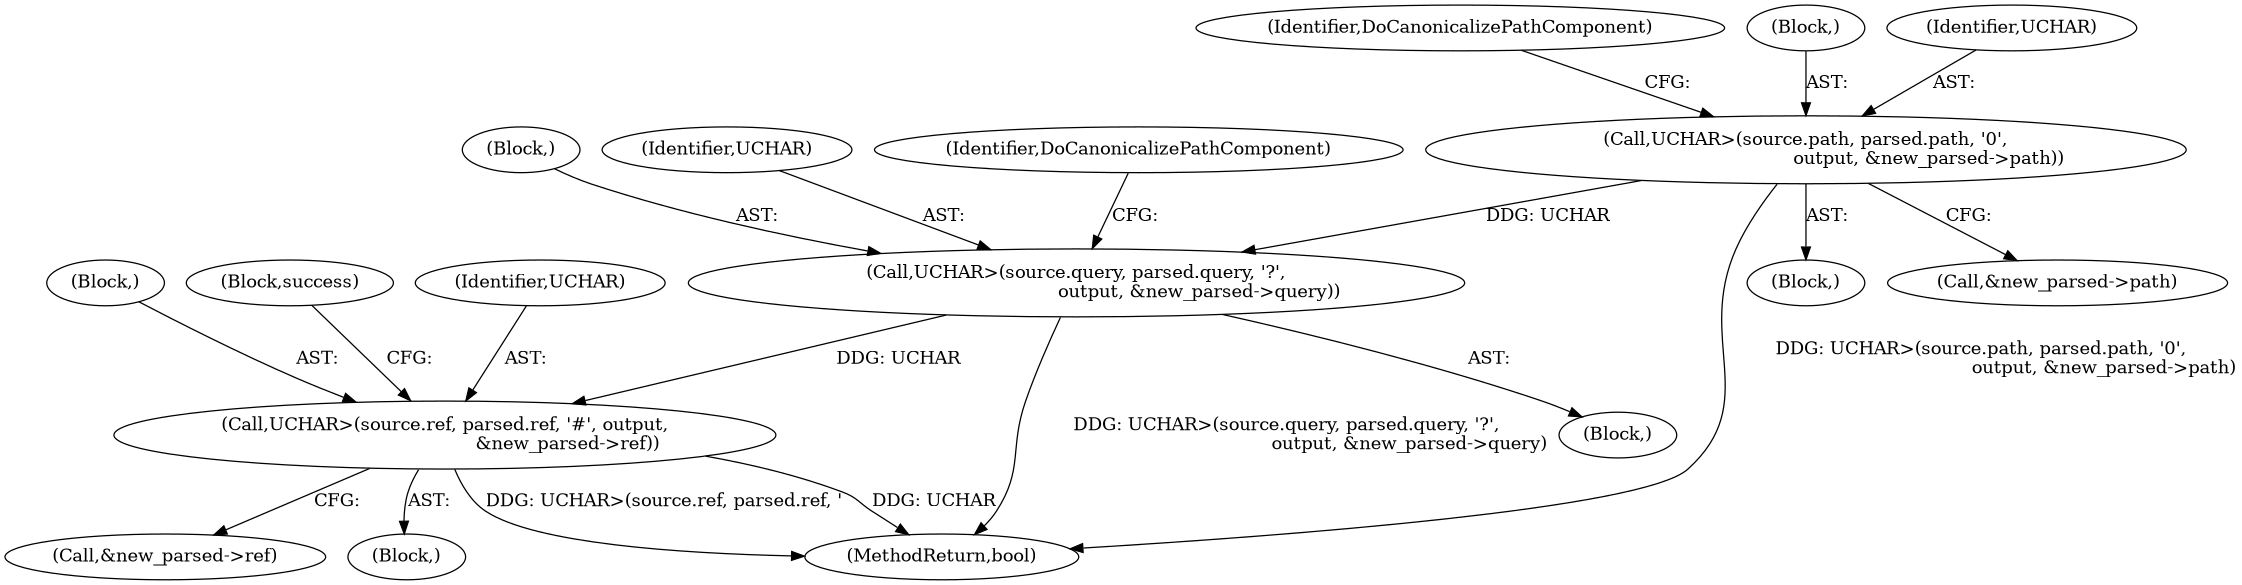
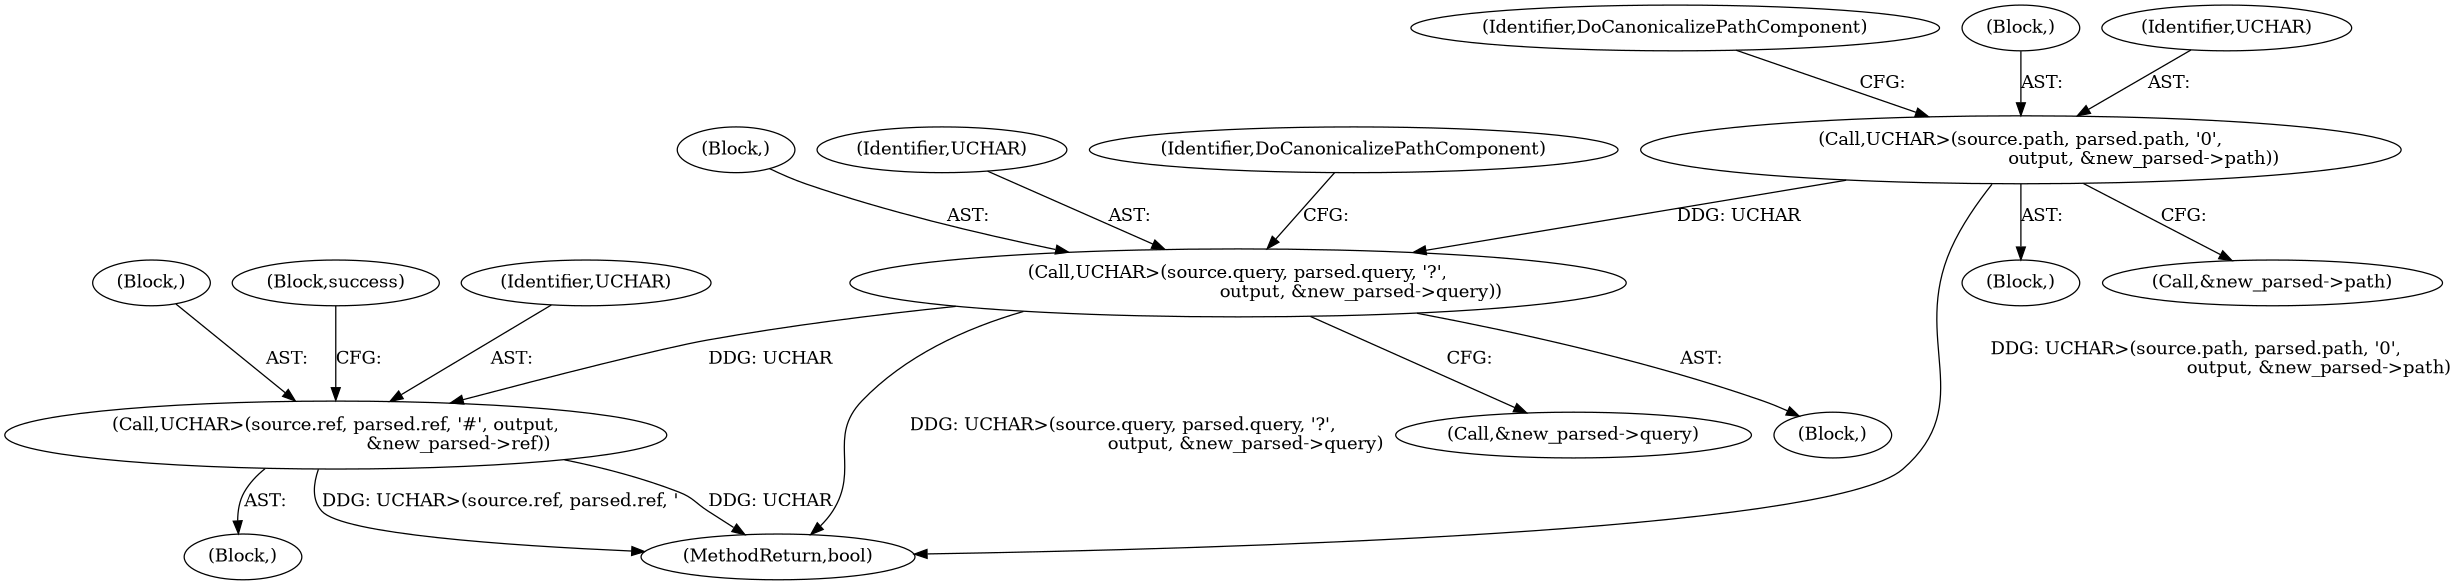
node "(Call,&new_parsed->query)": added
node "(Call,&new_parsed->ref)": removed
